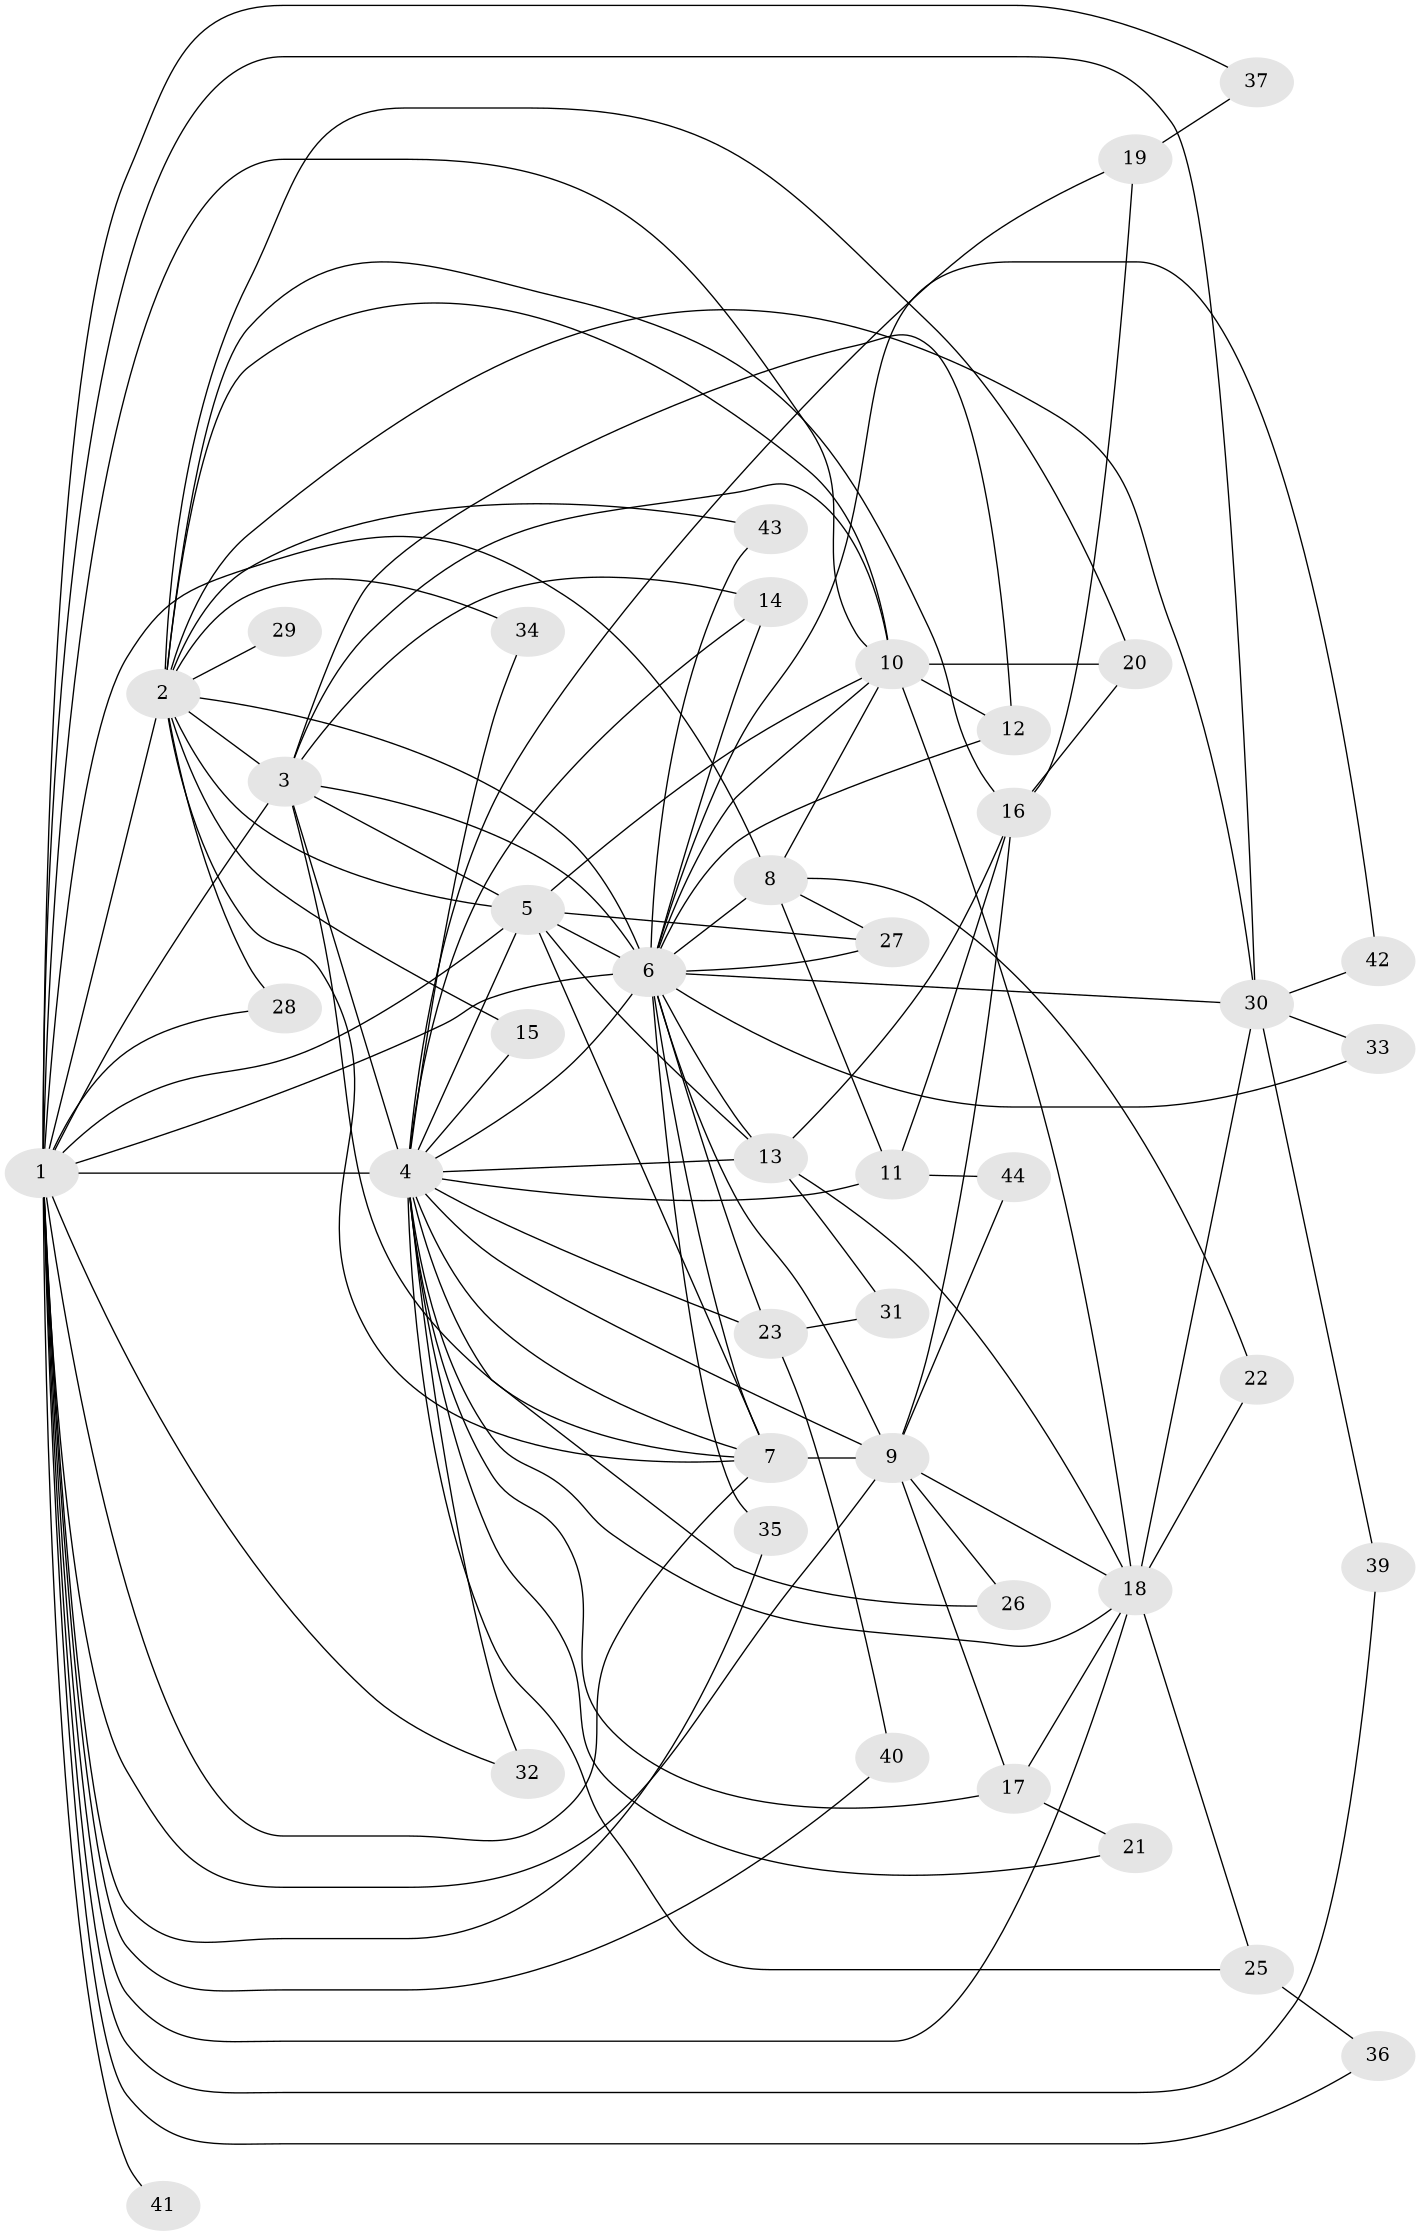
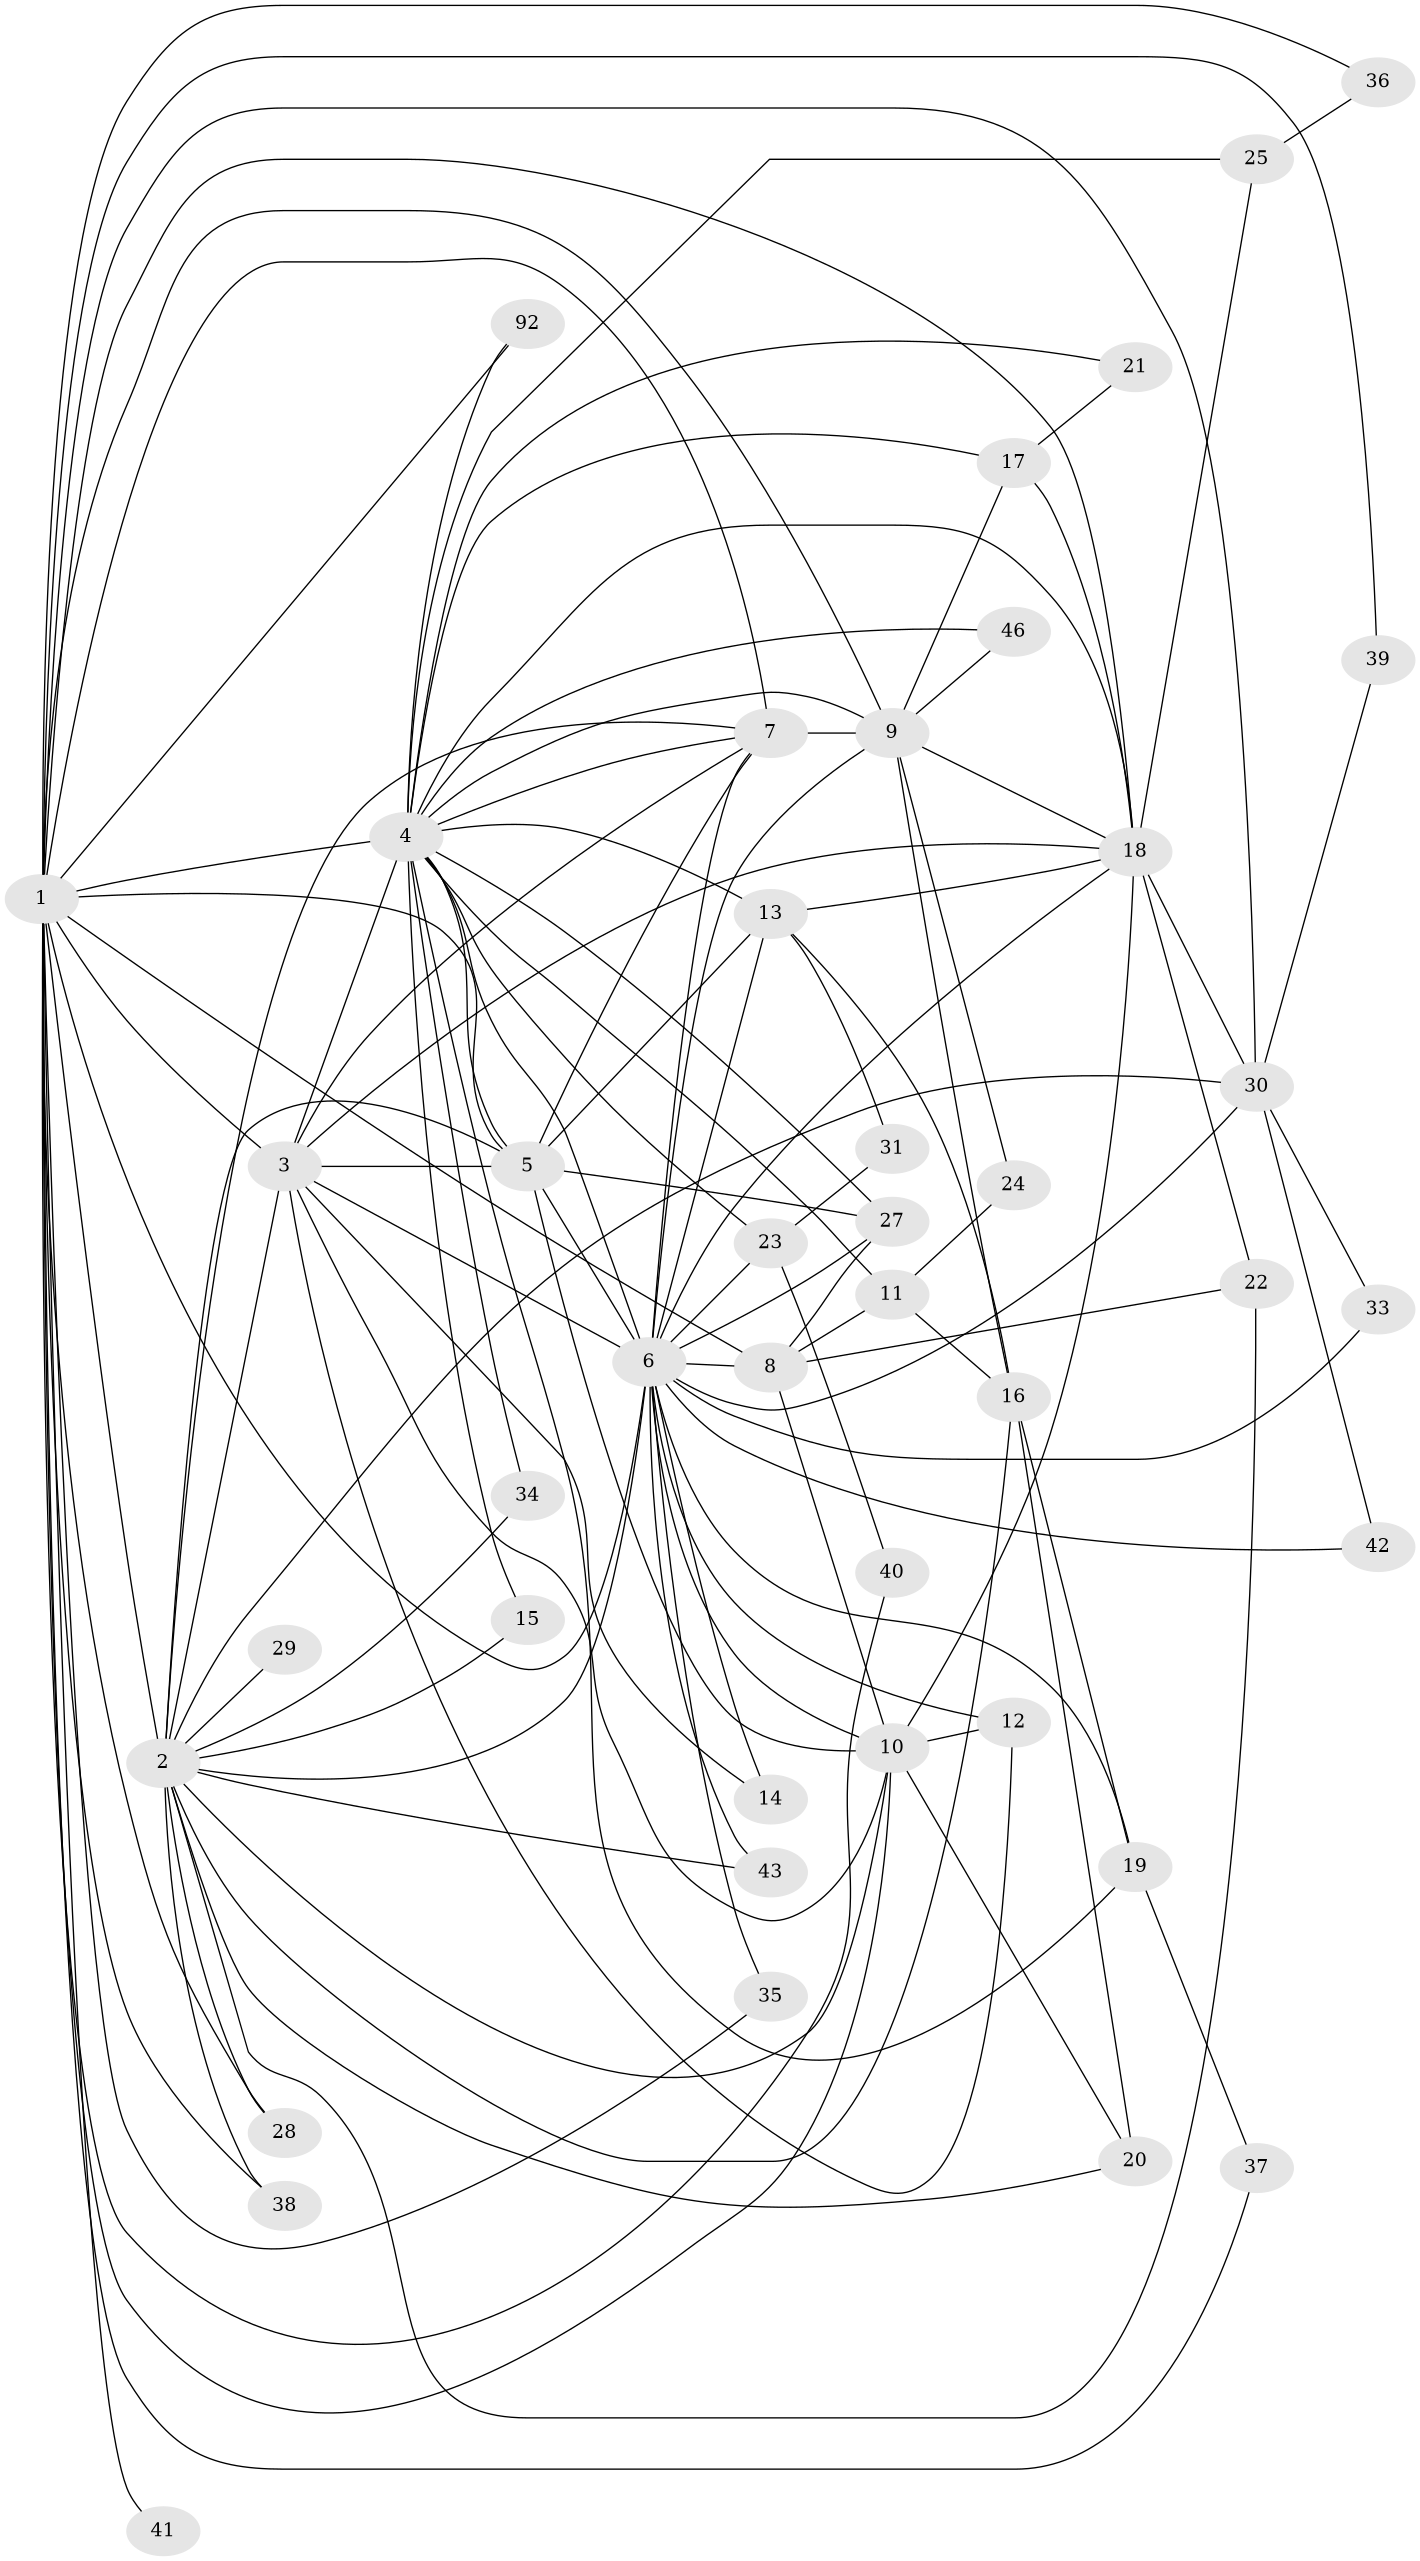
edge "14" -- "4": now "27" -- "4"
edge "18" -- "3": added
edge "18" -- "6": added
node "44": label "44" -> "24"
node "26": label "26" -> "46"
edge "6" -- "19": added
node "32": label "32" -> "92"
node "38": added
edge "22" -- "2": added
